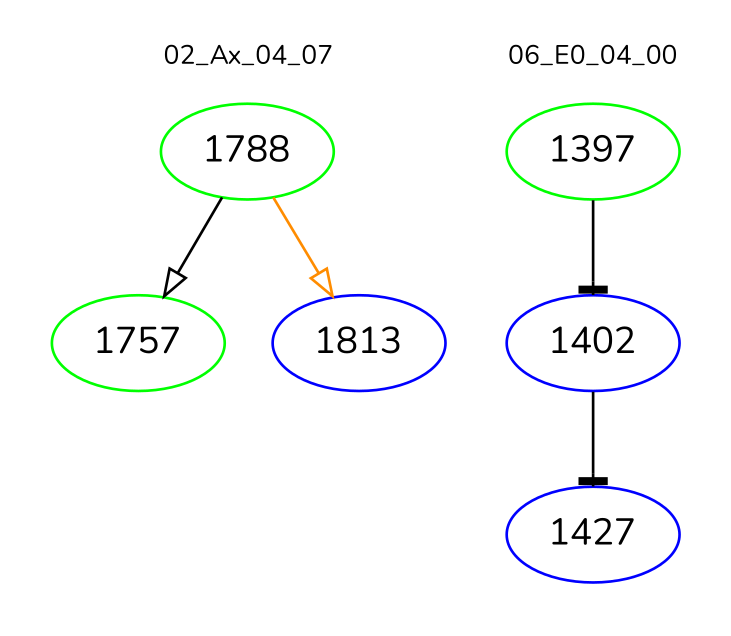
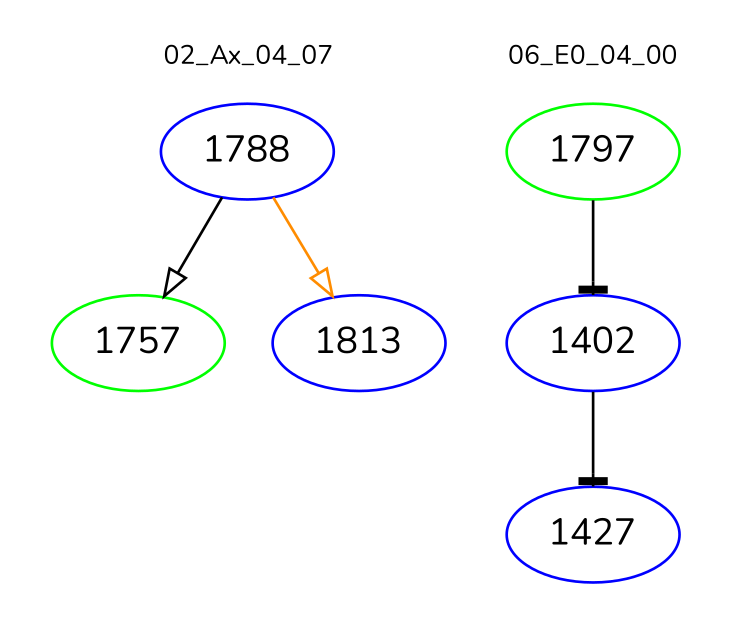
node "1788": color green -> blue
node "1397": label "1397" -> "1797"
